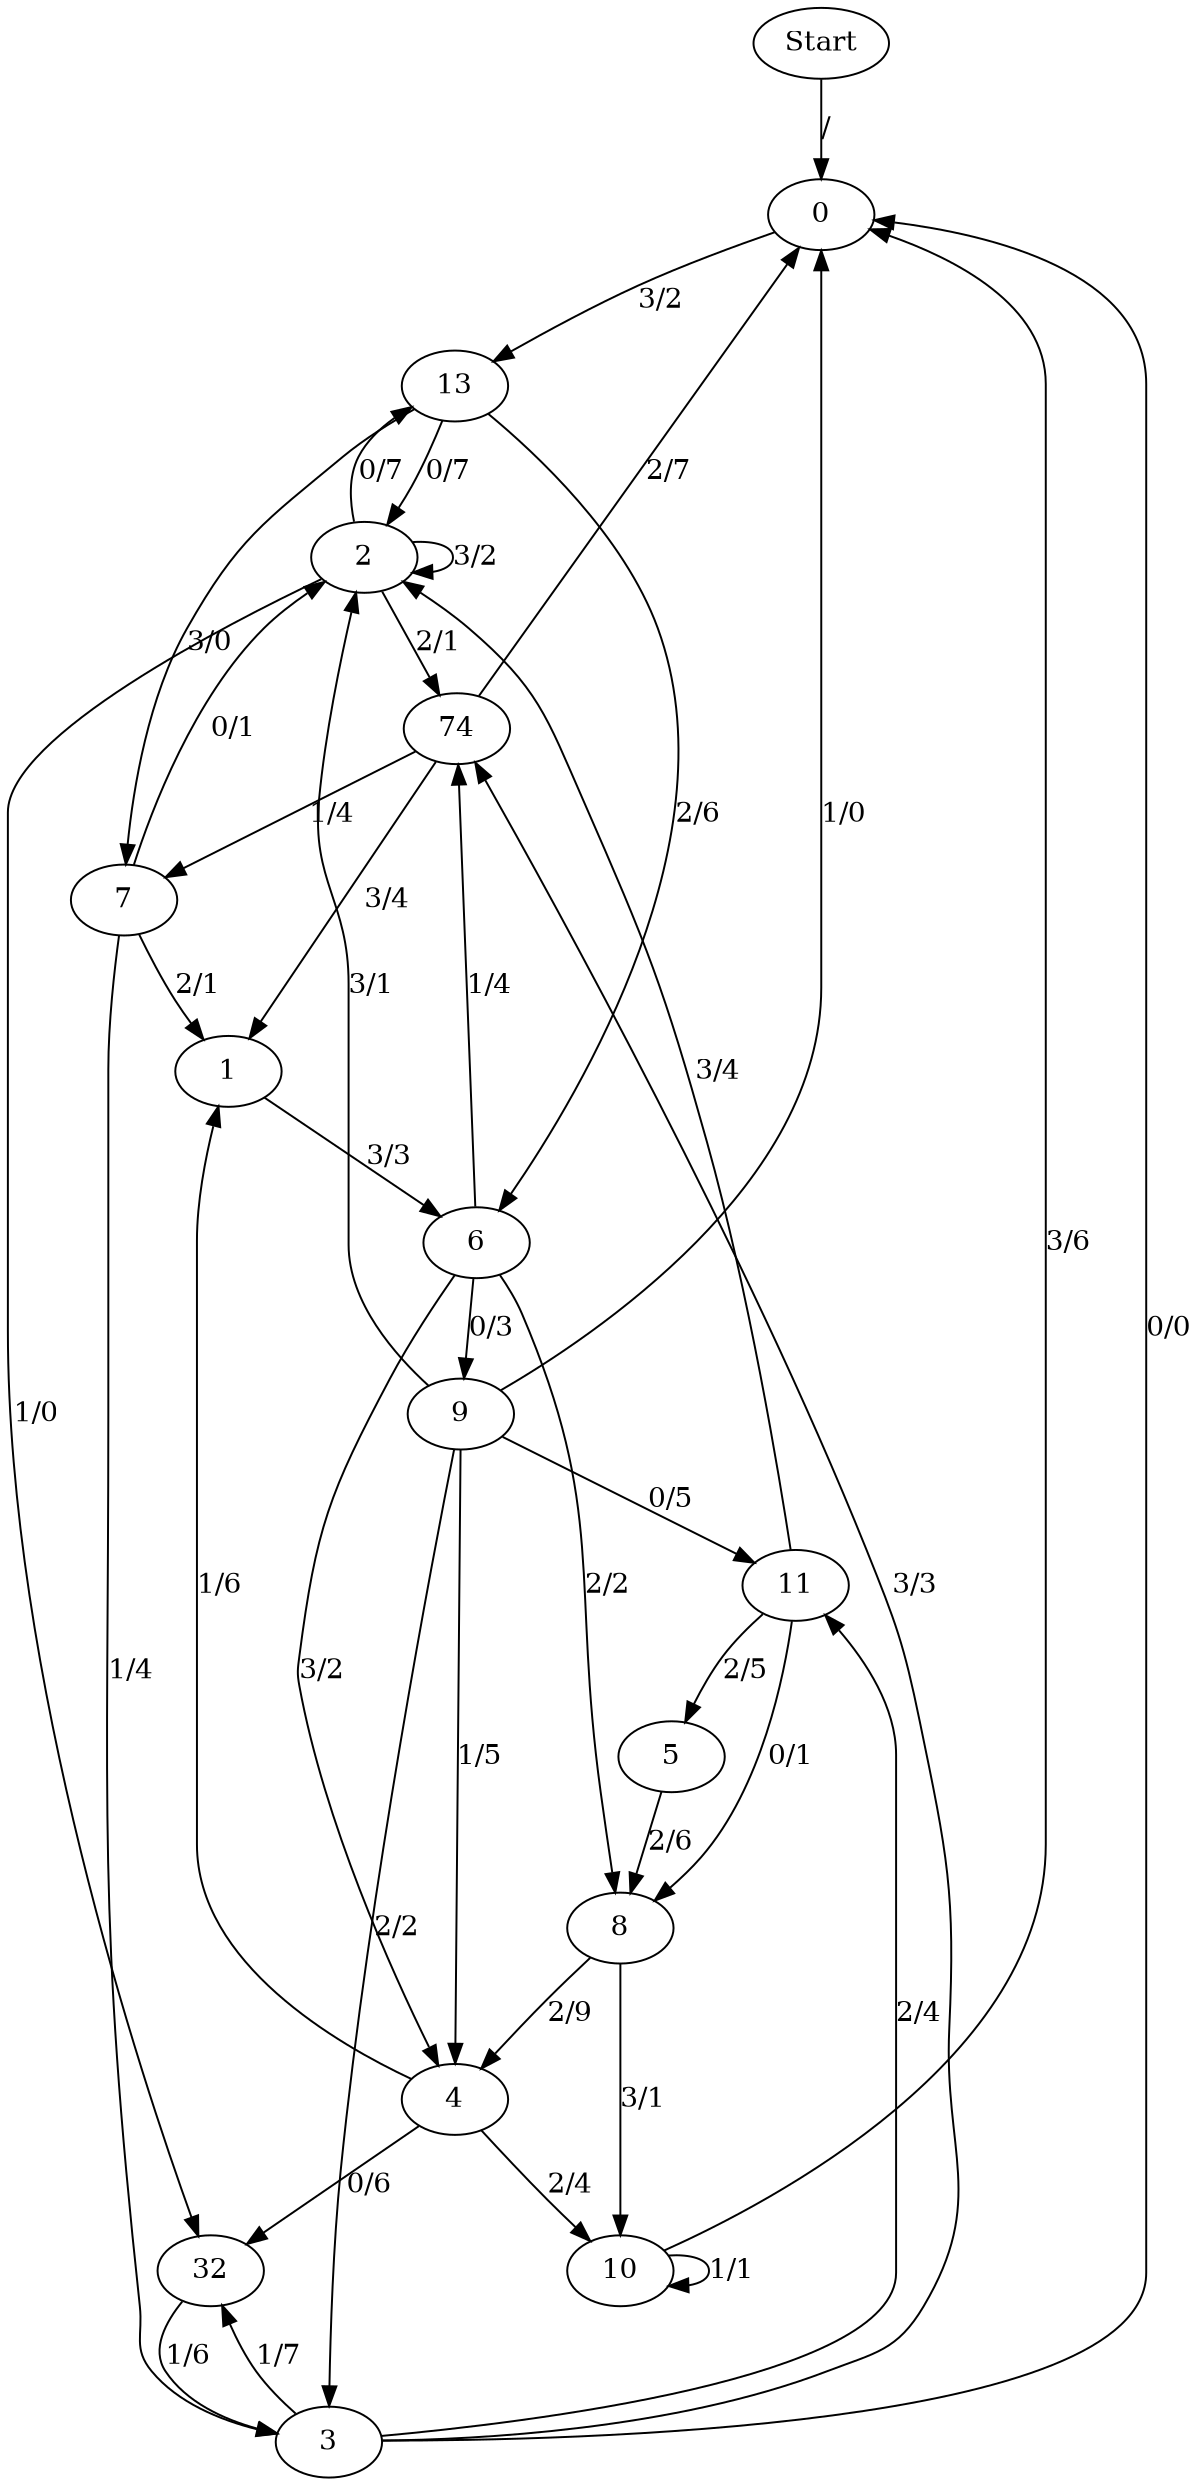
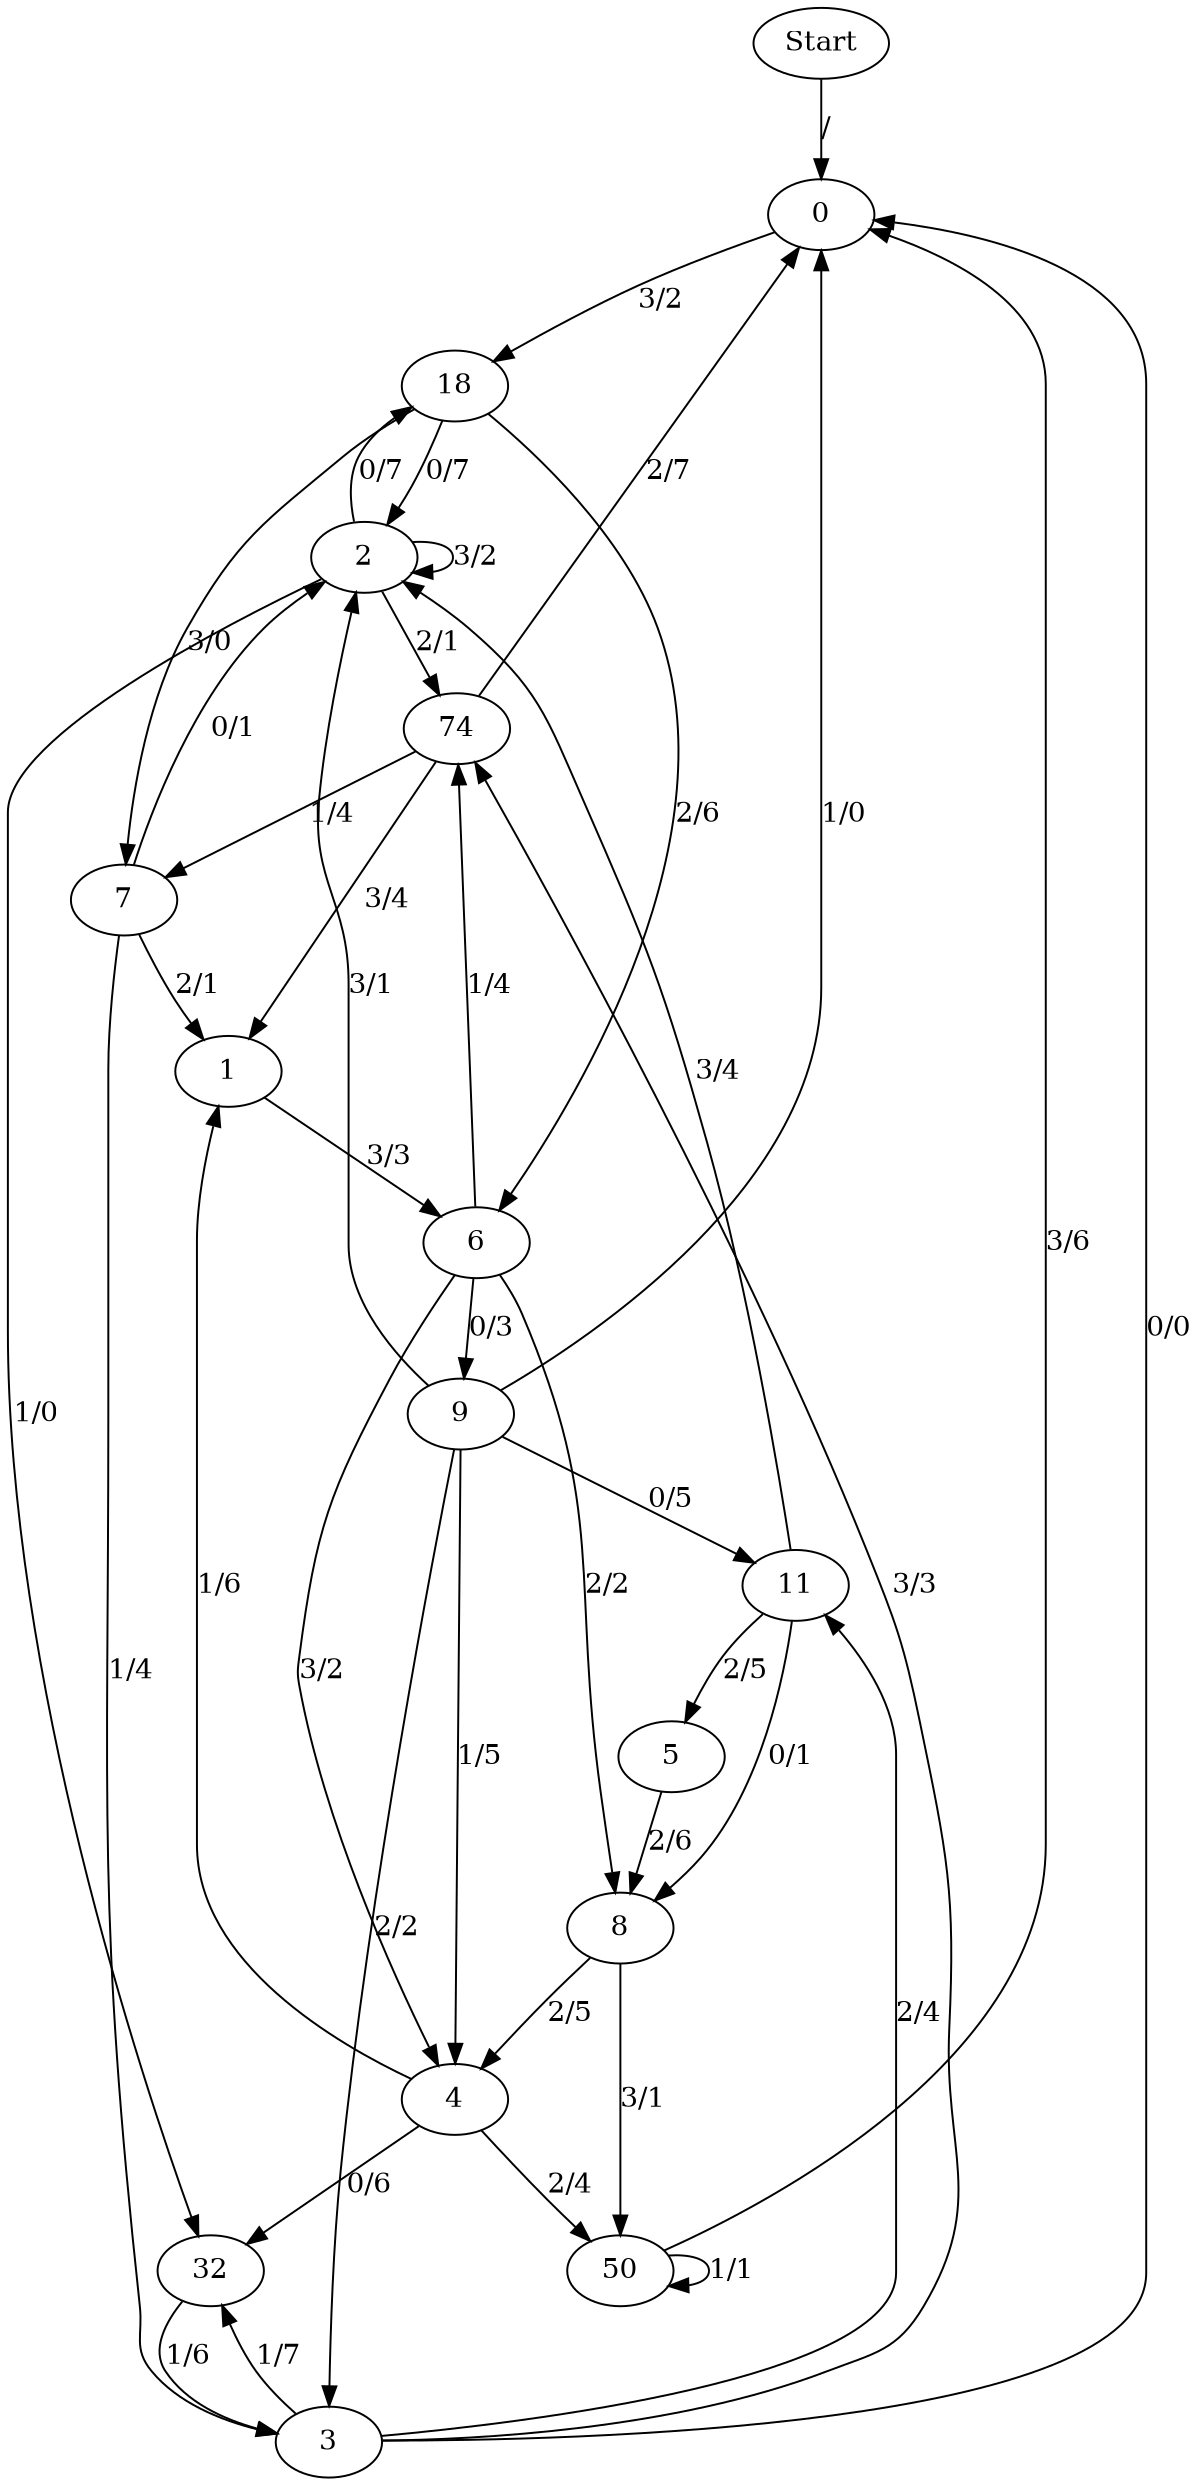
node "13": label "13" -> "18"
edge "8" -> "4": label "2/9" -> "2/5"
node "10": label "10" -> "50"
